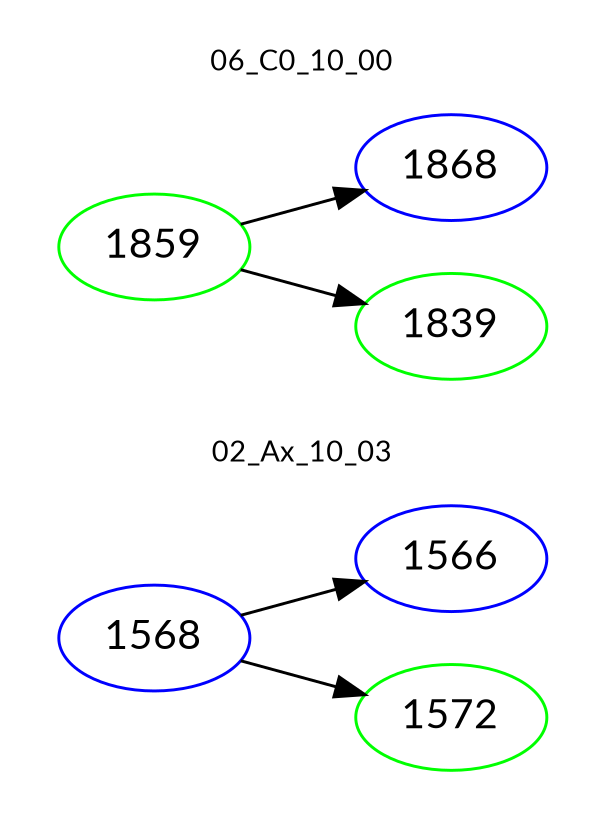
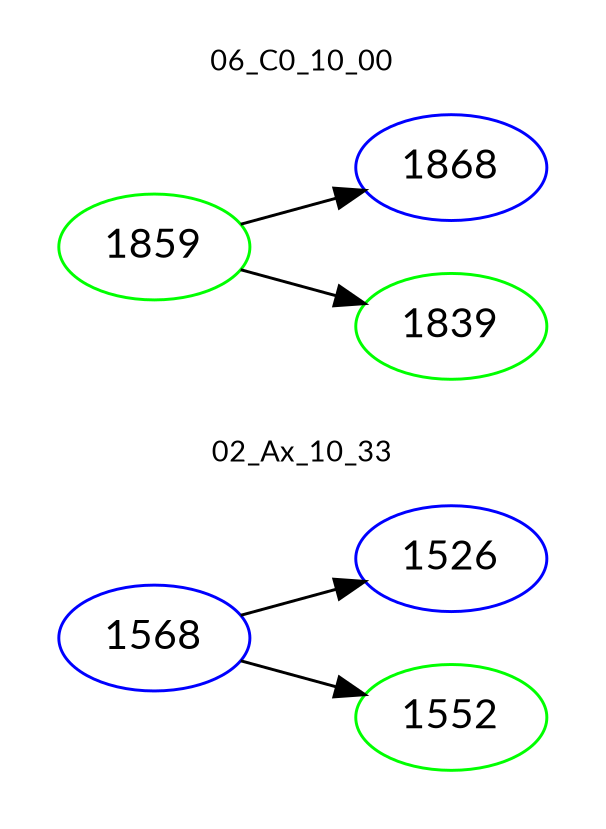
cluster "02_Ax_10_03": label "02_Ax_10_03" -> "02_Ax_10_33"
node "1566": label "1566" -> "1526"
node "1572": label "1572" -> "1552"
